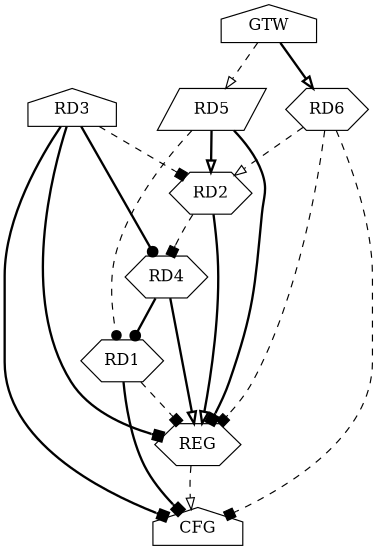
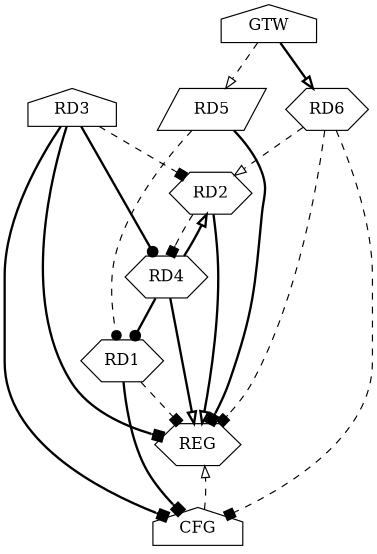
edge "RD5" -> "RD2": now "RD4" -> "RD2"
edge "REG" -> "CFG": reversed
